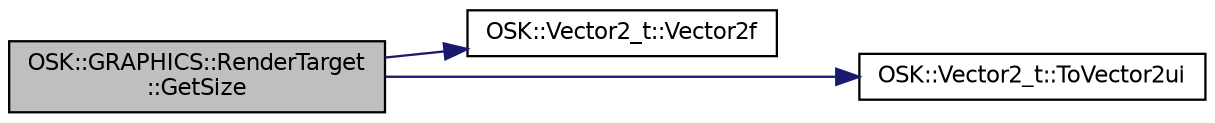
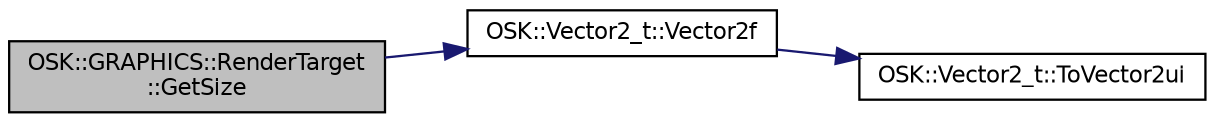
edge "OSK::GRAPHICS::RenderTarget ::GetSize" -> "OSK::Vector2_t::ToVector2ui": now "OSK::Vector2_t::Vector2f" -> "OSK::Vector2_t::ToVector2ui"
